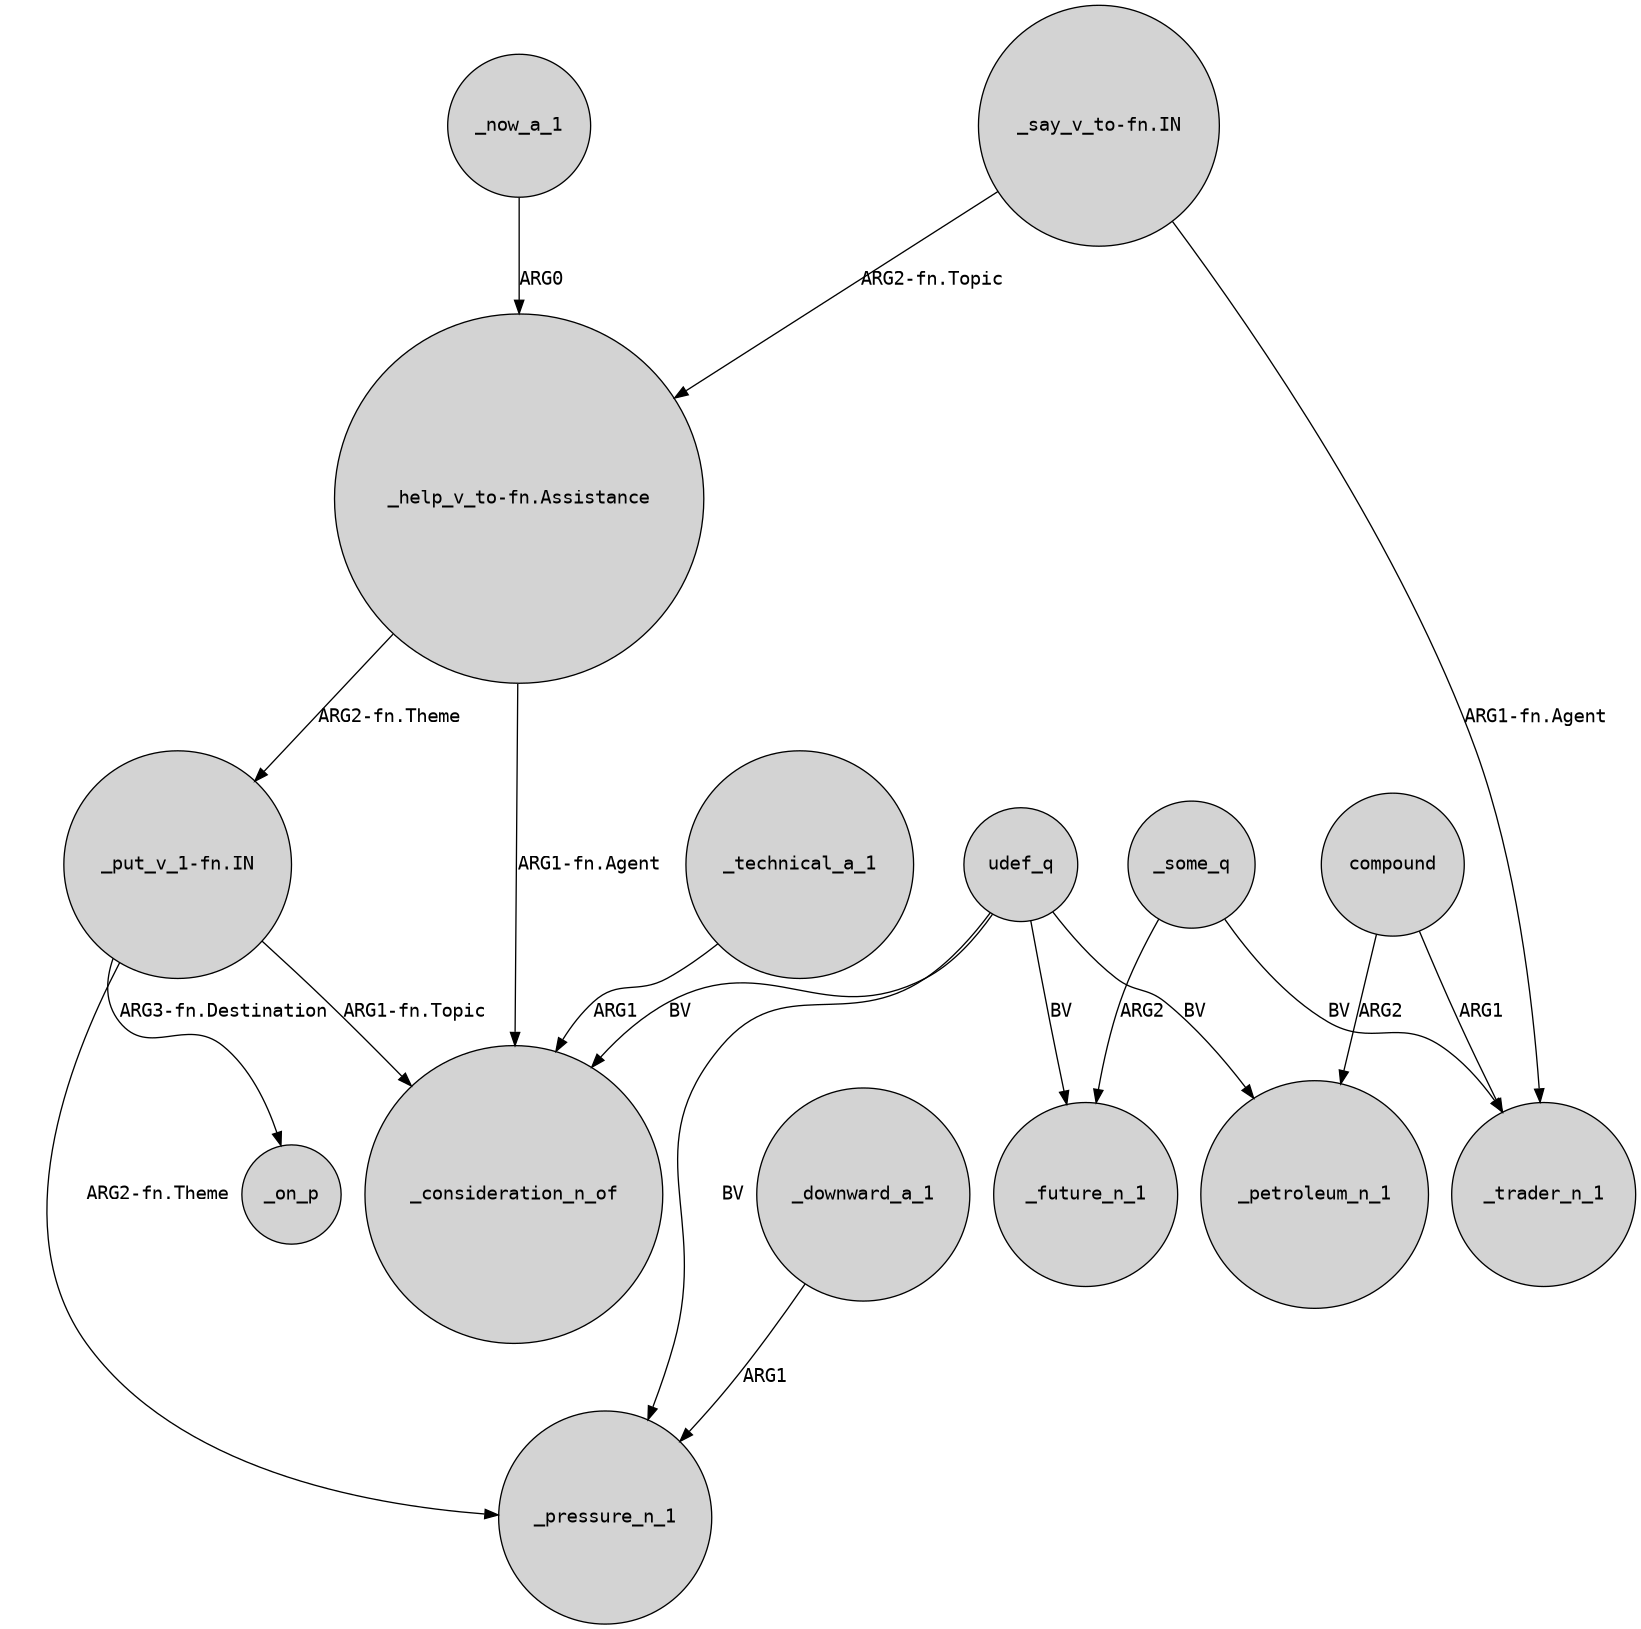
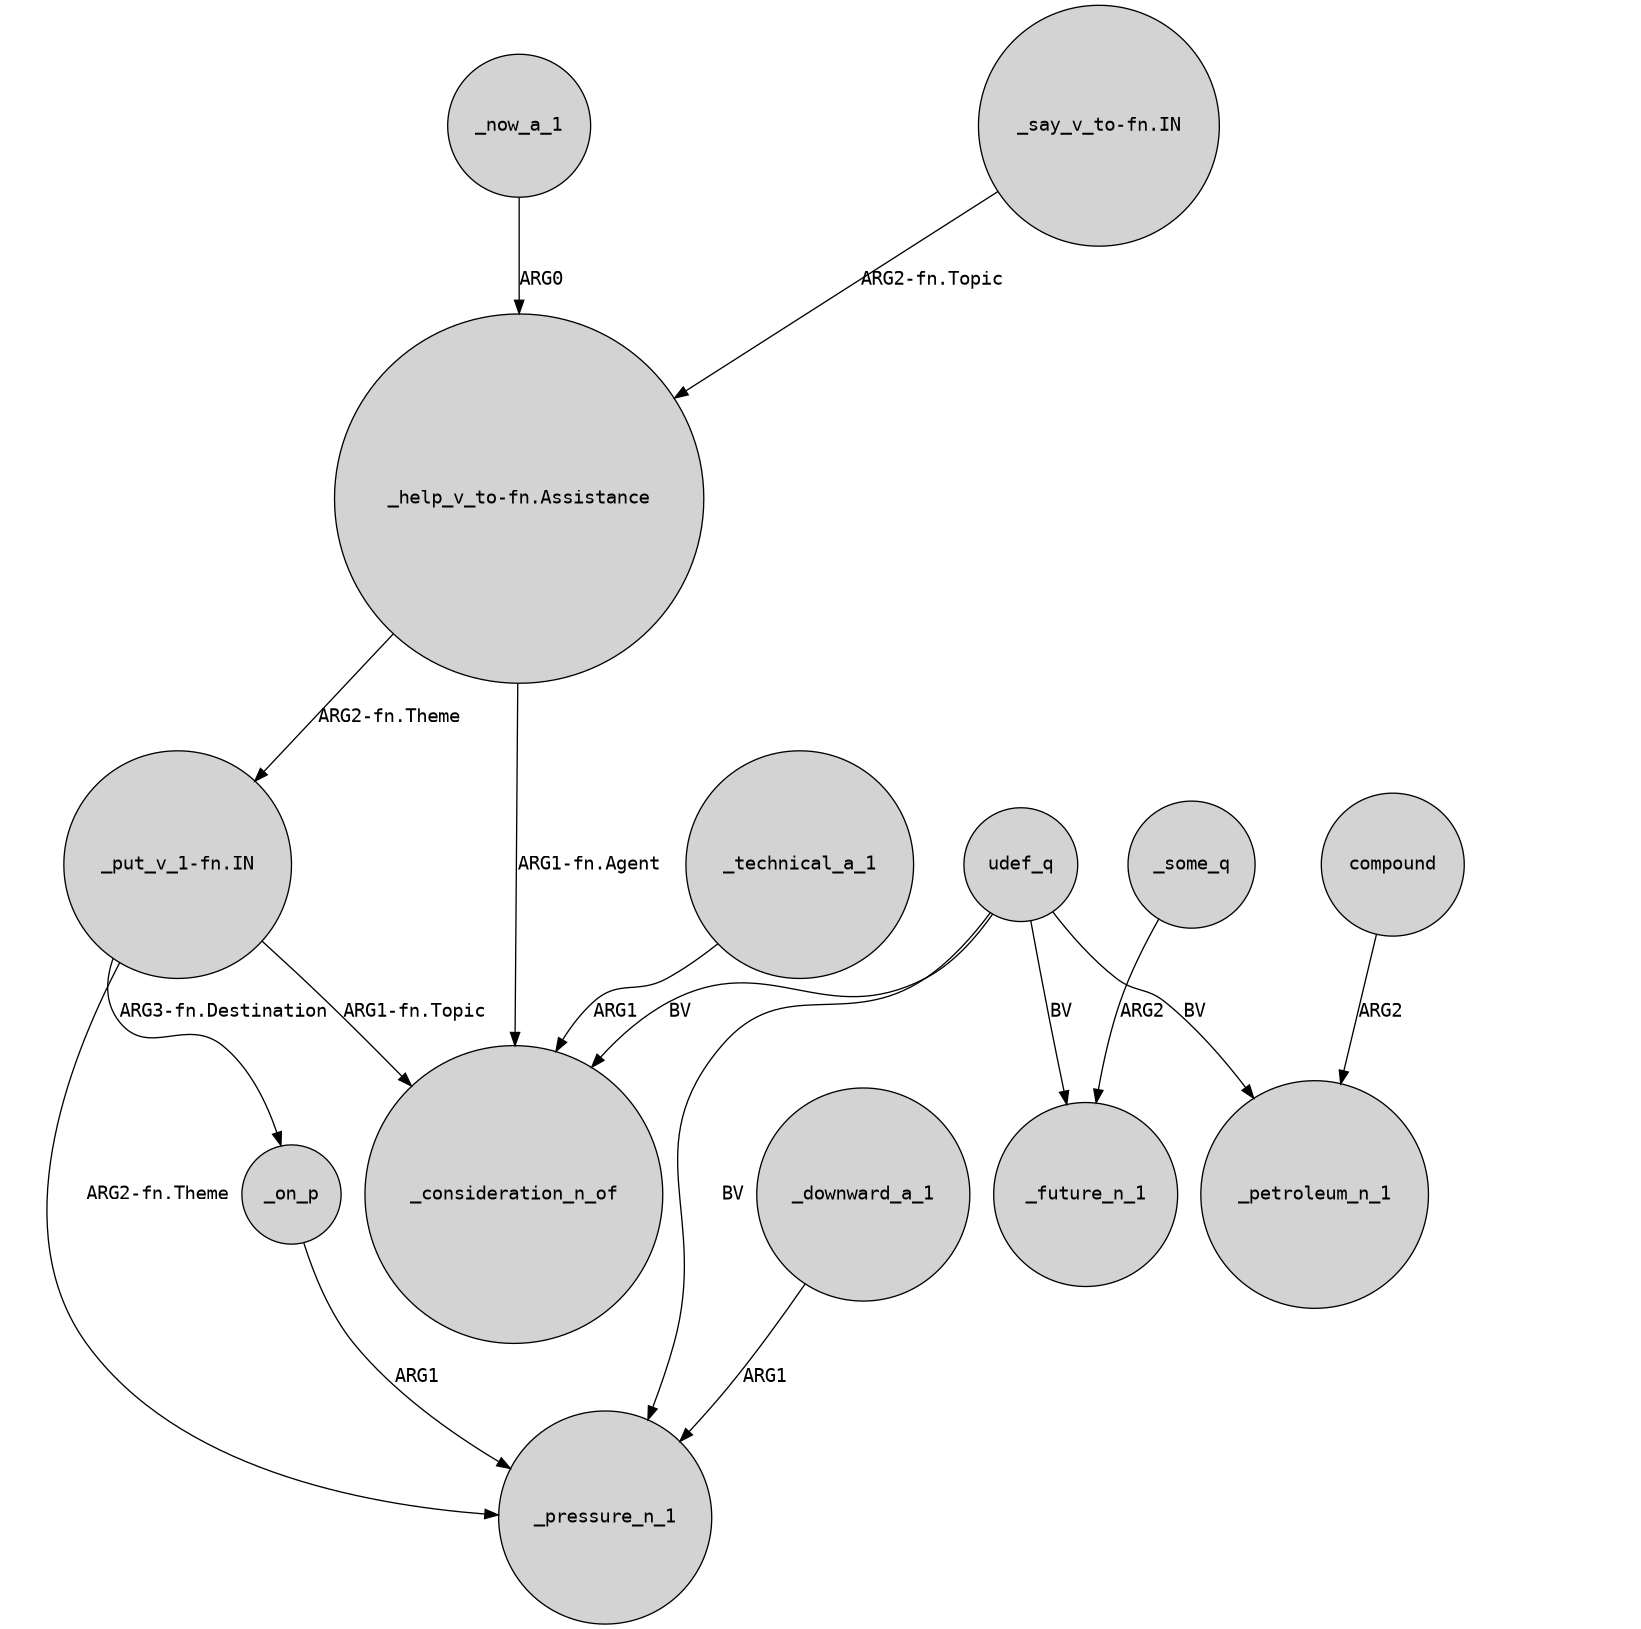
node "_trader_n_1": removed
edge "_on_p" -> "_pressure_n_1": added, label "ARG1"
